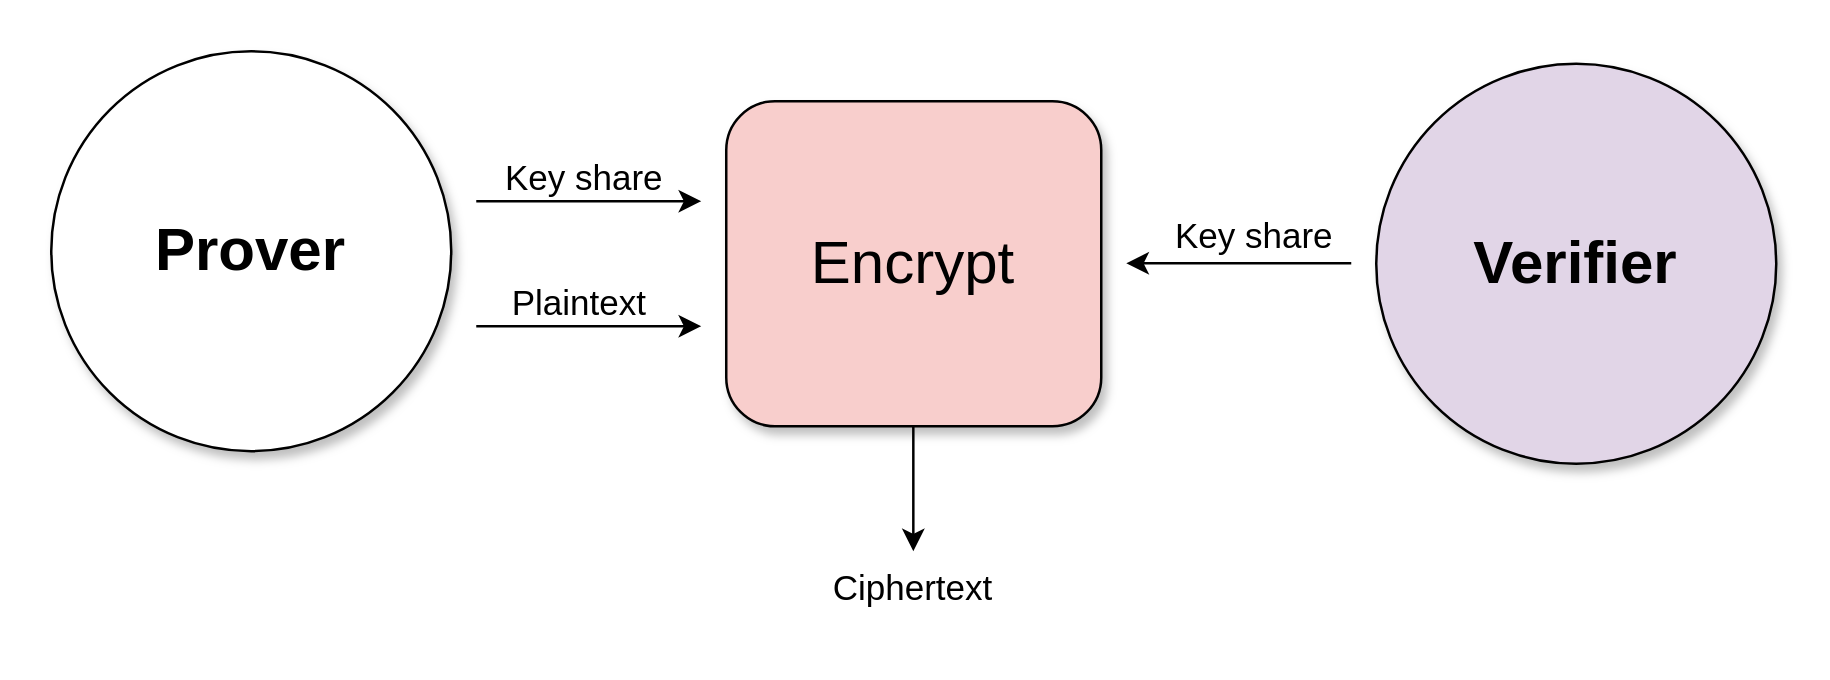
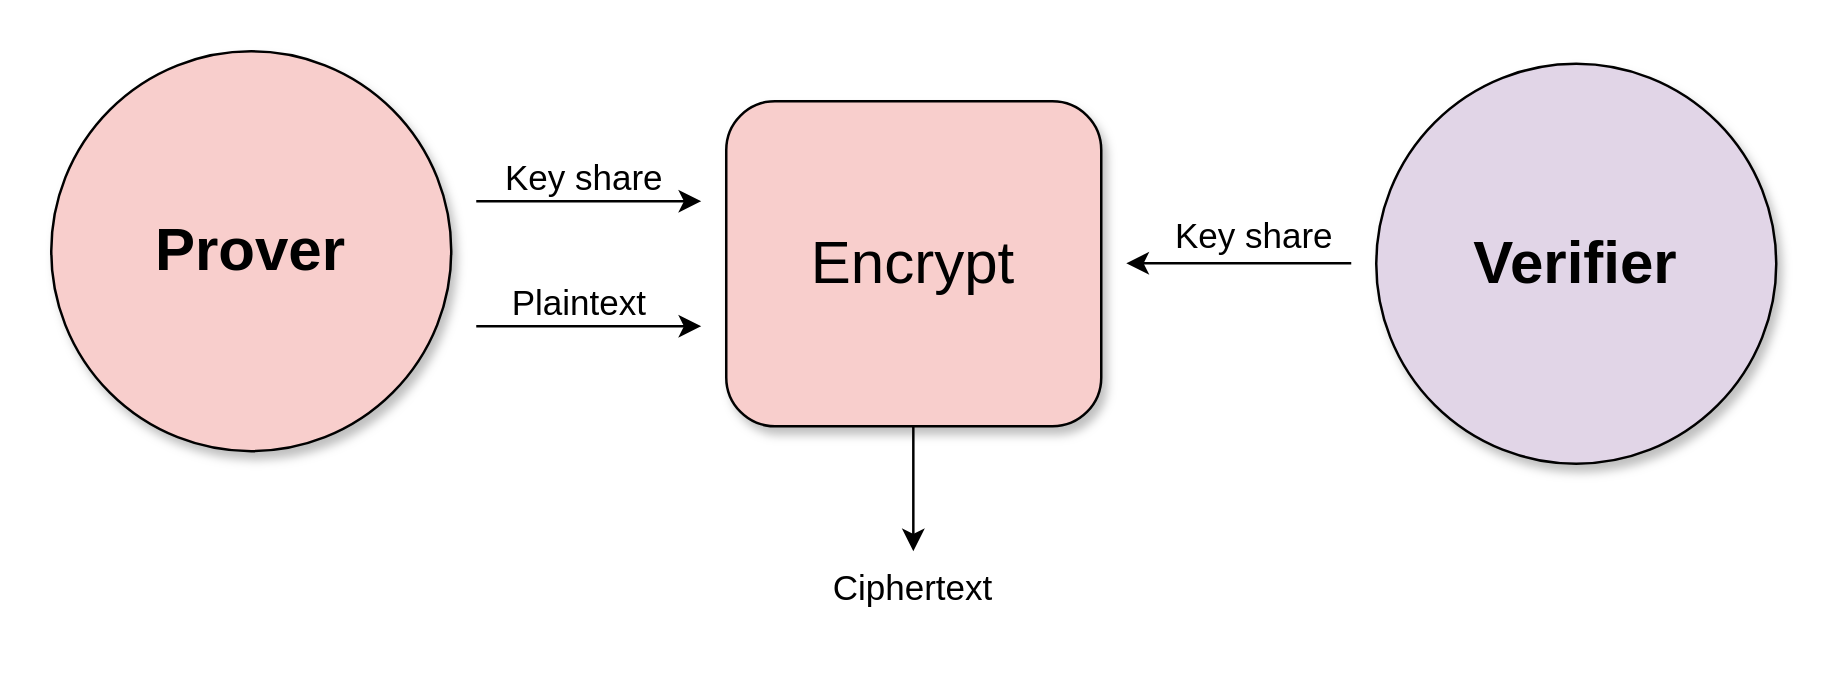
node "Prover": fillcolor #ffffff -> #f8cecc
